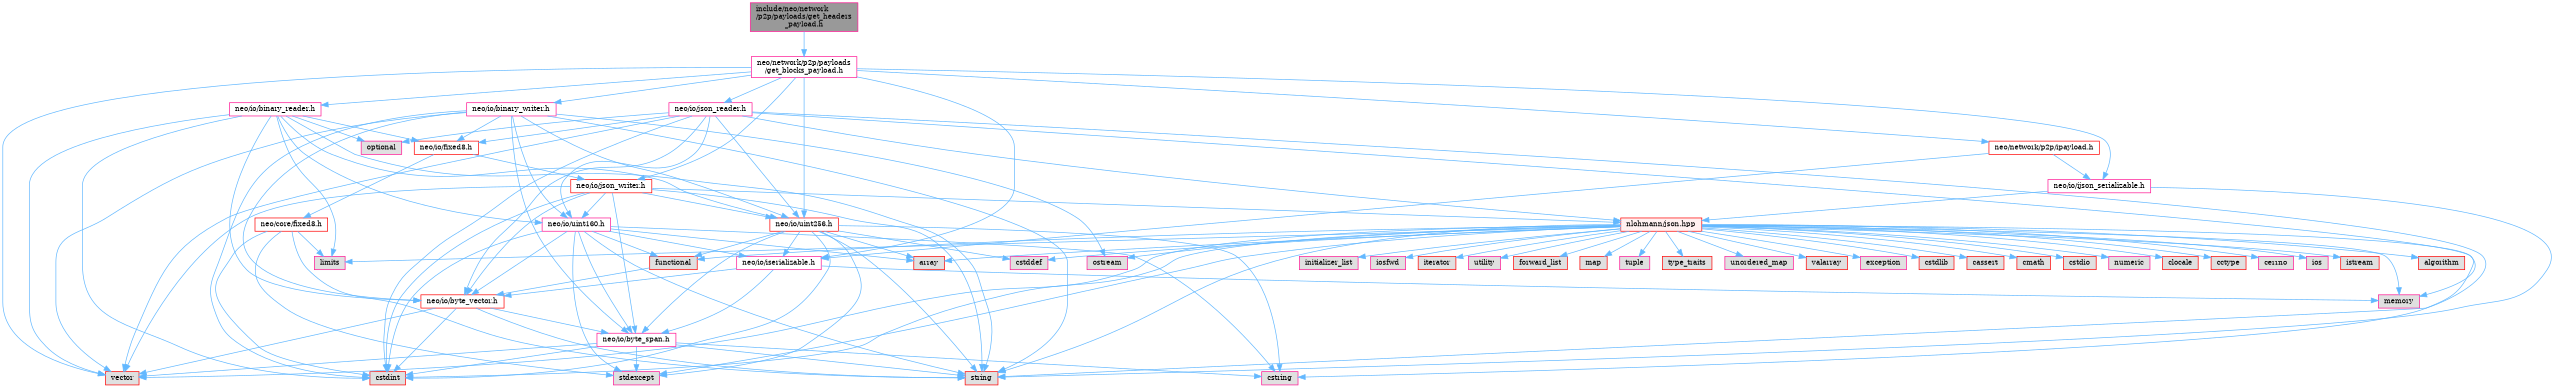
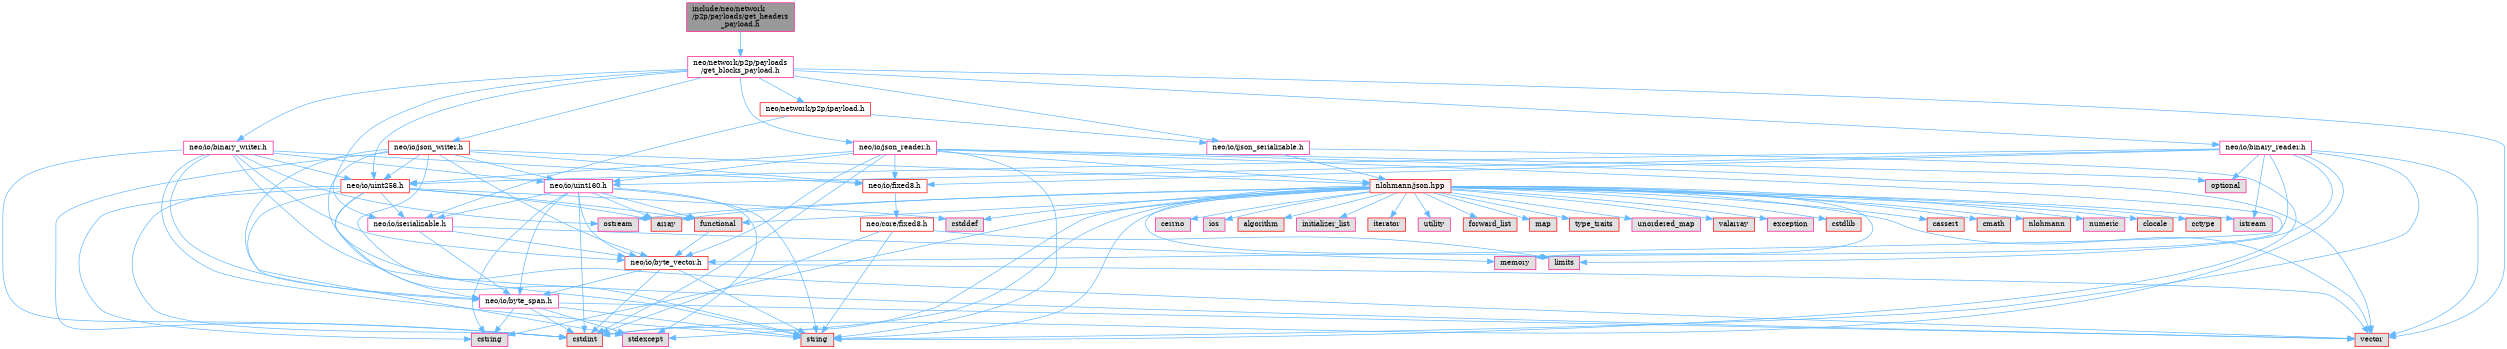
edge "neo/io/fixed8.h" -> "neo/io/json_writer.h": reversed
edge "neo/io/binary_reader.h" -> "istream": added
node "iosfwd": removed
node "tuple": removed
node "cstdio": label "cstdio" -> "nlohmann"
node "istream": color red -> deeppink
edge "neo/core/fixed8.h" -> "stdexcept": removed
